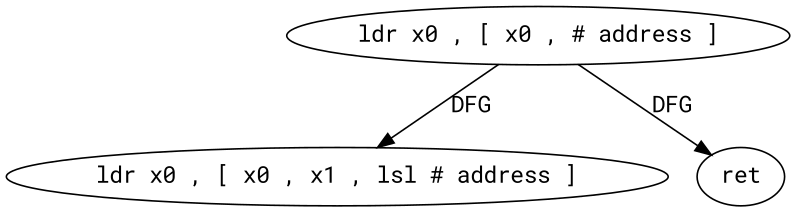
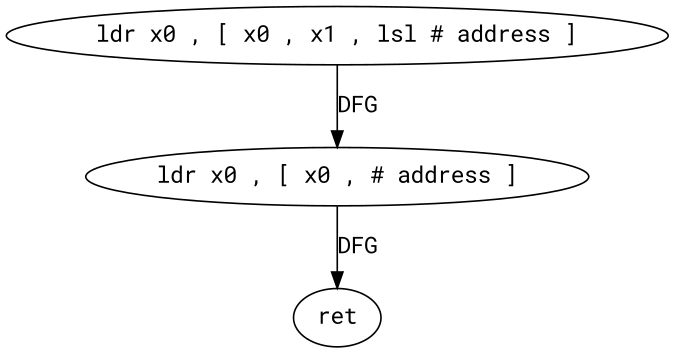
edge "ldr x0 , [ x0 , # address ]" -> "ldr x0 , [ x0 , x1 , lsl # address ]": reversed
